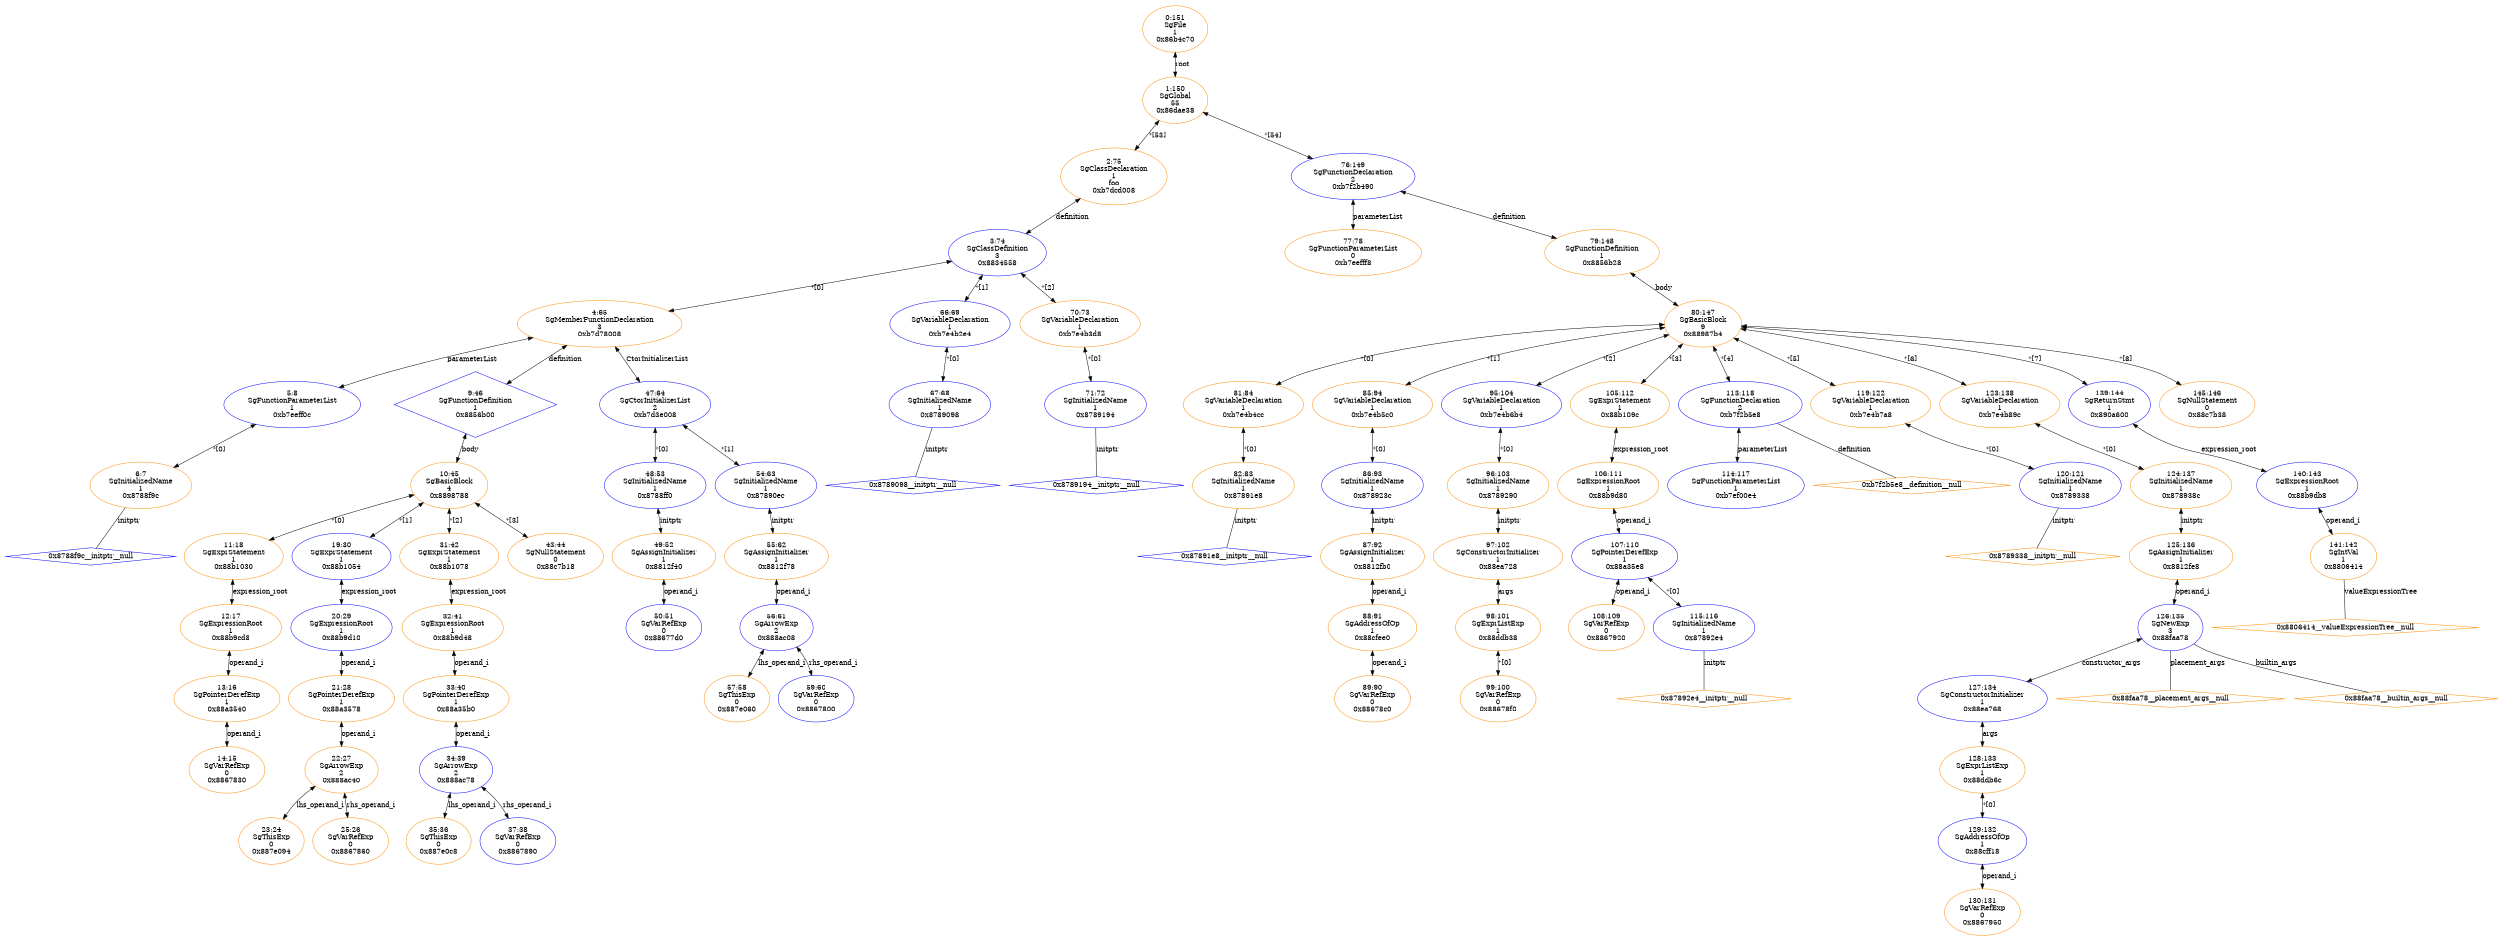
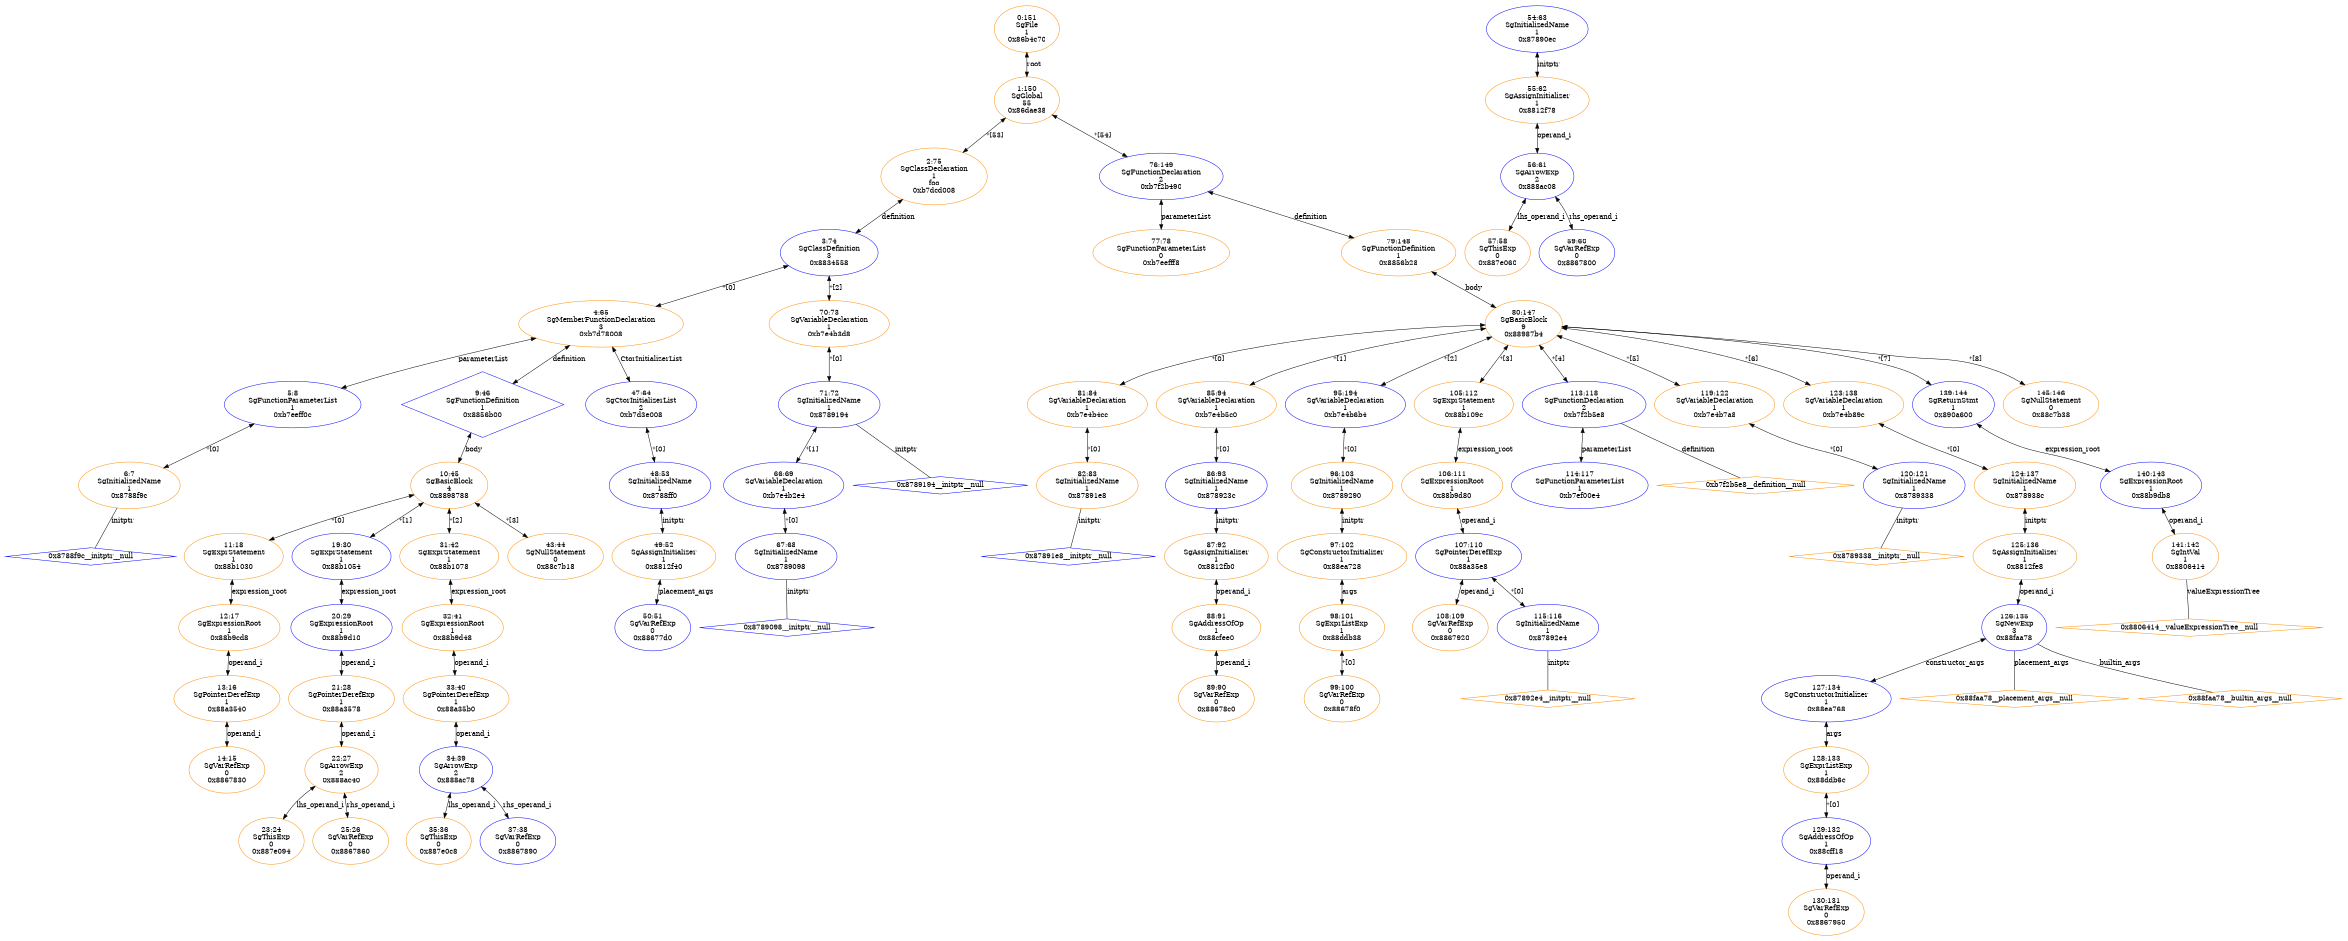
edge "3:74 SgClassDefinition 3 0x8834558" -- "66:69 SgVariableDeclaration 1 0xb7e4b2e4": now "71:72 SgInitializedName 1 0x8789194" -- "66:69 SgVariableDeclaration 1 0xb7e4b2e4"
node "95:104 SgVariableDeclaration 1 0xb7e4b6b4": label "95:104 SgVariableDeclaration 1 0xb7e4b6b4" -> "95:194 SgVariableDeclaration 1 0xb7e4b6b4"
edge "47:64 SgCtorInitializerList 2 0xb7d3e008" -- "54:63 SgInitializedName 1 0x87890ec": removed, label "*[1]"
edge "49:52 SgAssignInitializer 1 0x8812f40" -- "50:51 SgVarRefExp 0 0x88677d0": label "operand_i" -> "placement_args"
